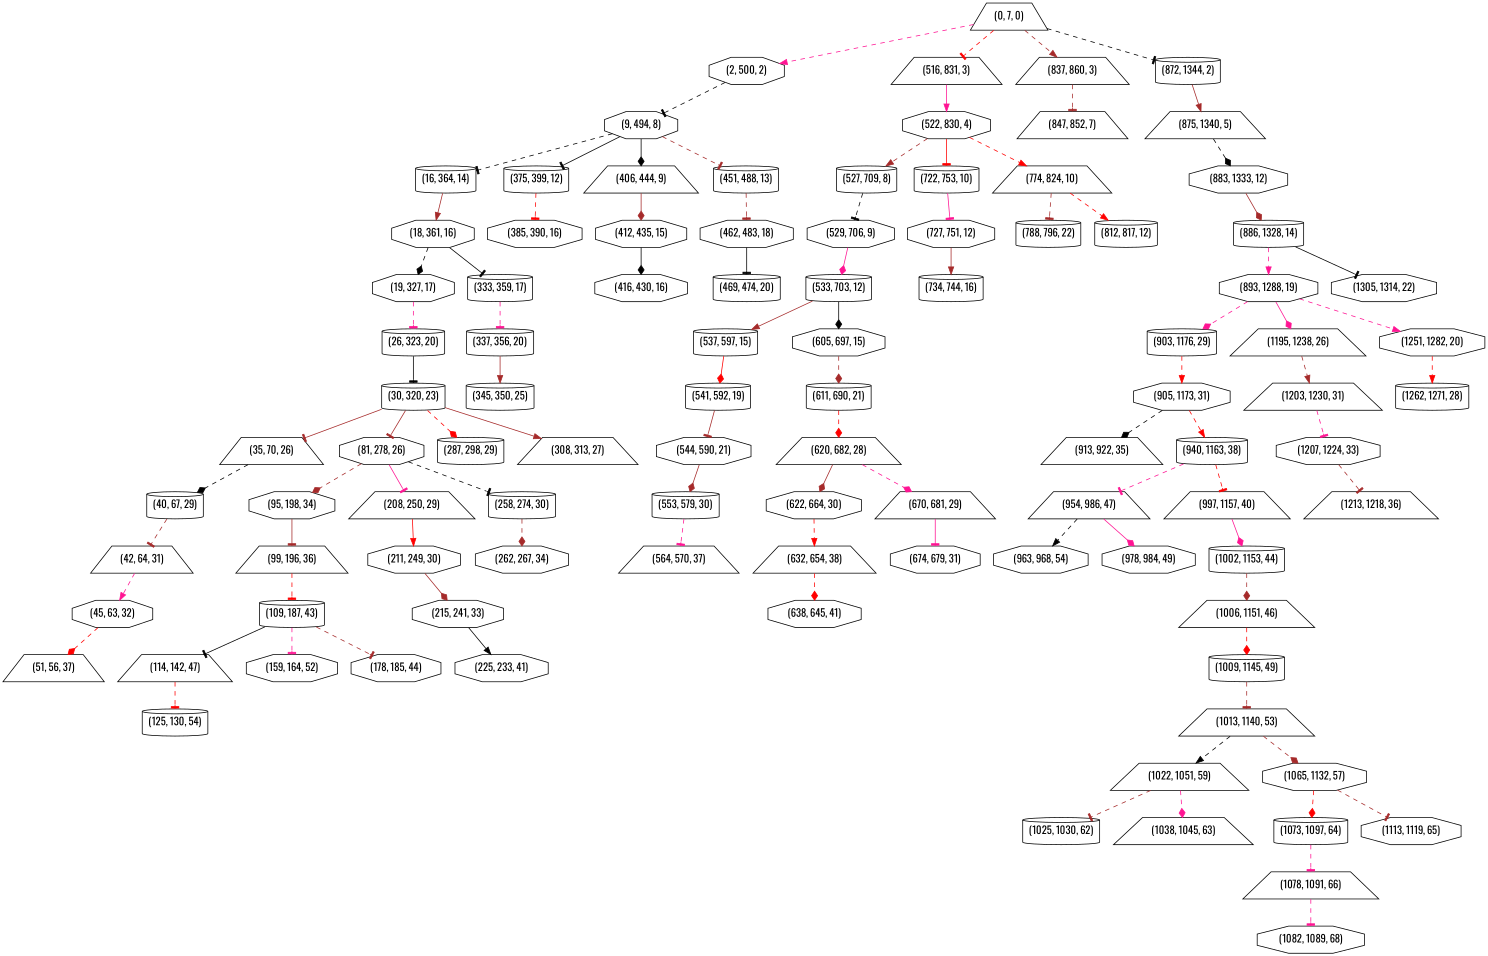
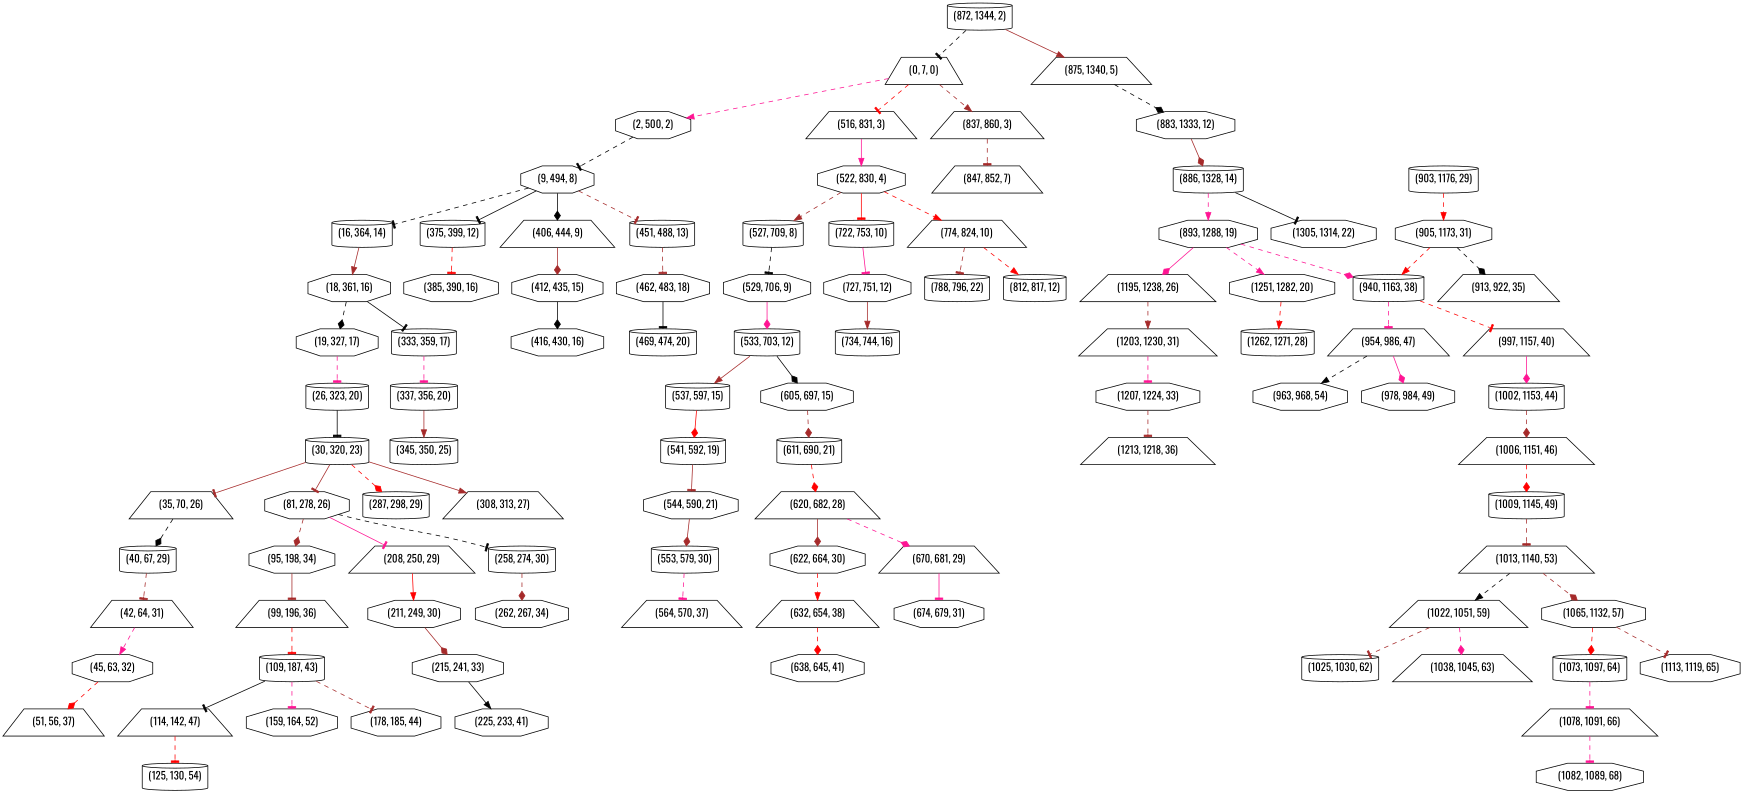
edge "(0, 7, 0)" -> "(872, 1344, 2)": reversed
edge "(893, 1288, 19)" -> "(903, 1176, 29)": now "(893, 1288, 19)" -> "(940, 1163, 38)"
